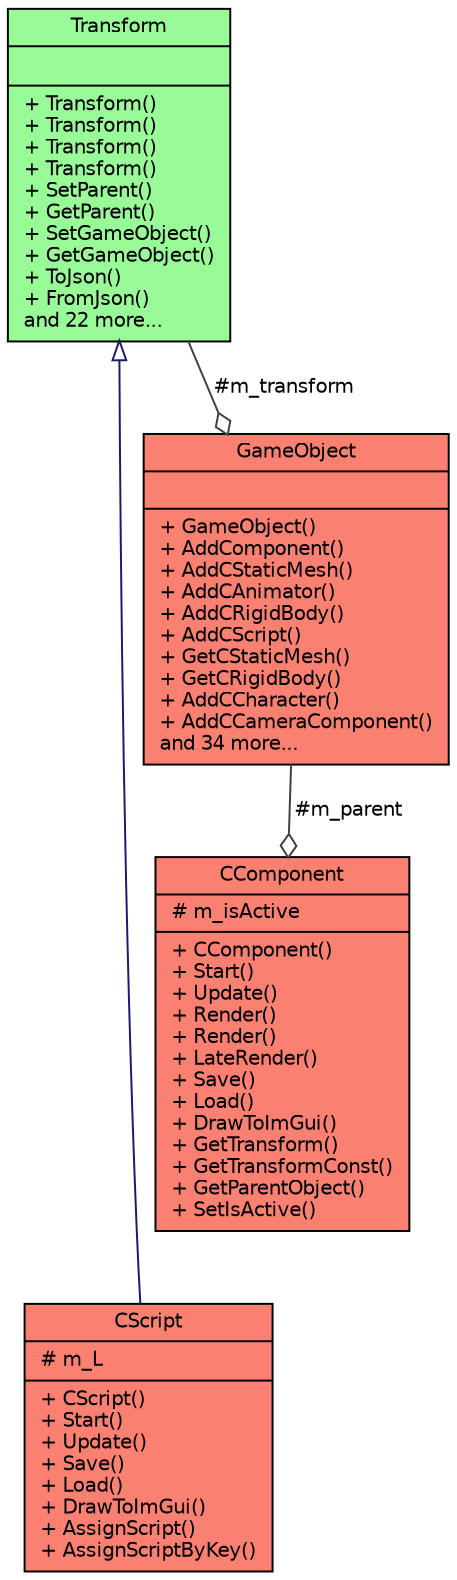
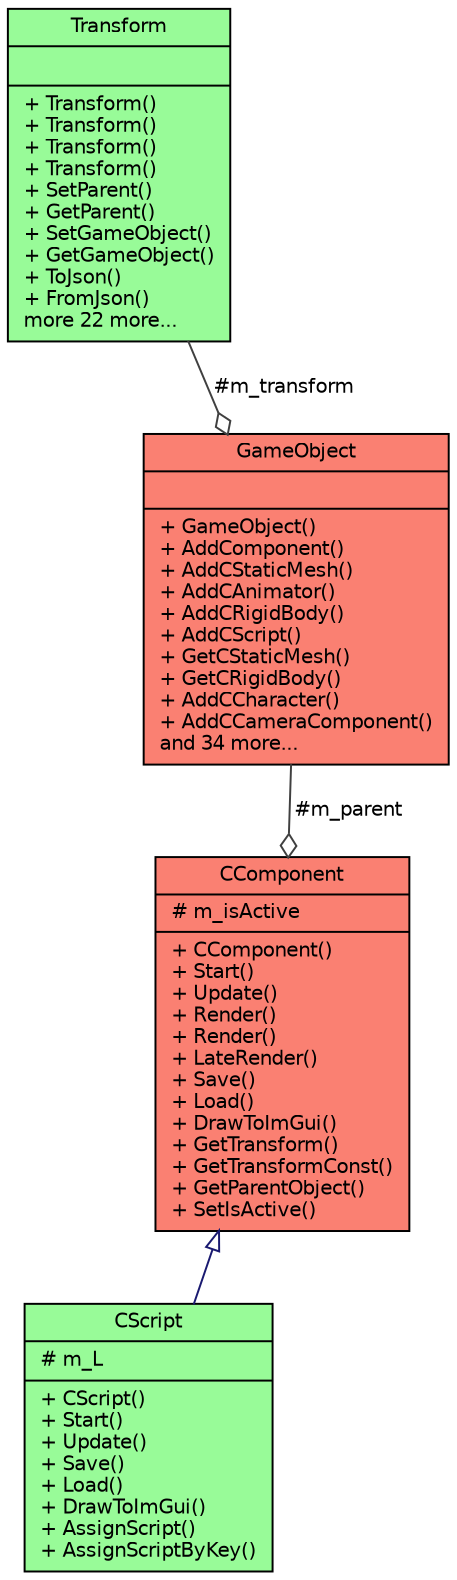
node "Transform": text "and 22 more..." -> "more 22 more..."
edge "CScript" -> "Transform": now "CScript" -> "CComponent"
node "CScript": fillcolor salmon -> palegreen
